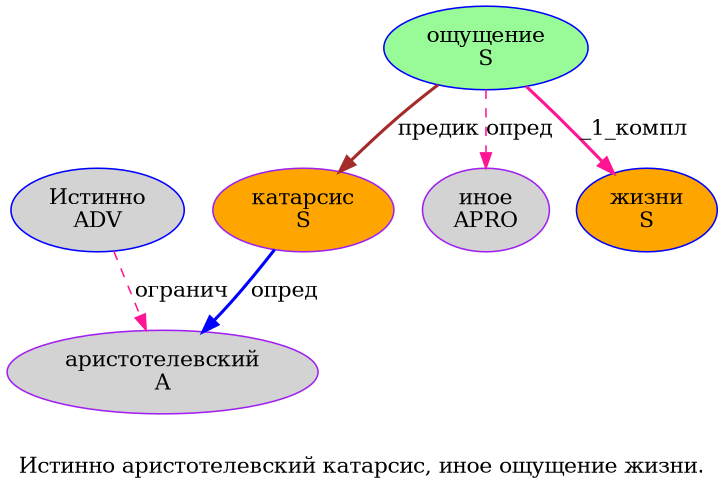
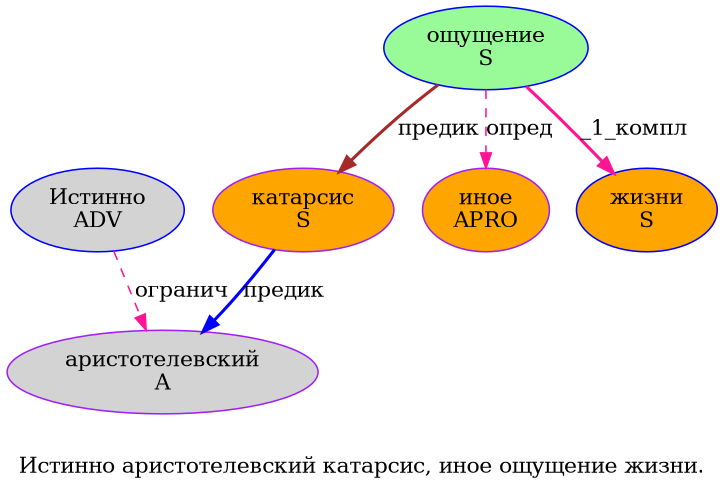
node "иное APRO": fillcolor lightgrey -> orange
edge "катарсис S" -> "аристотелевский A": label "опред" -> "предик"
